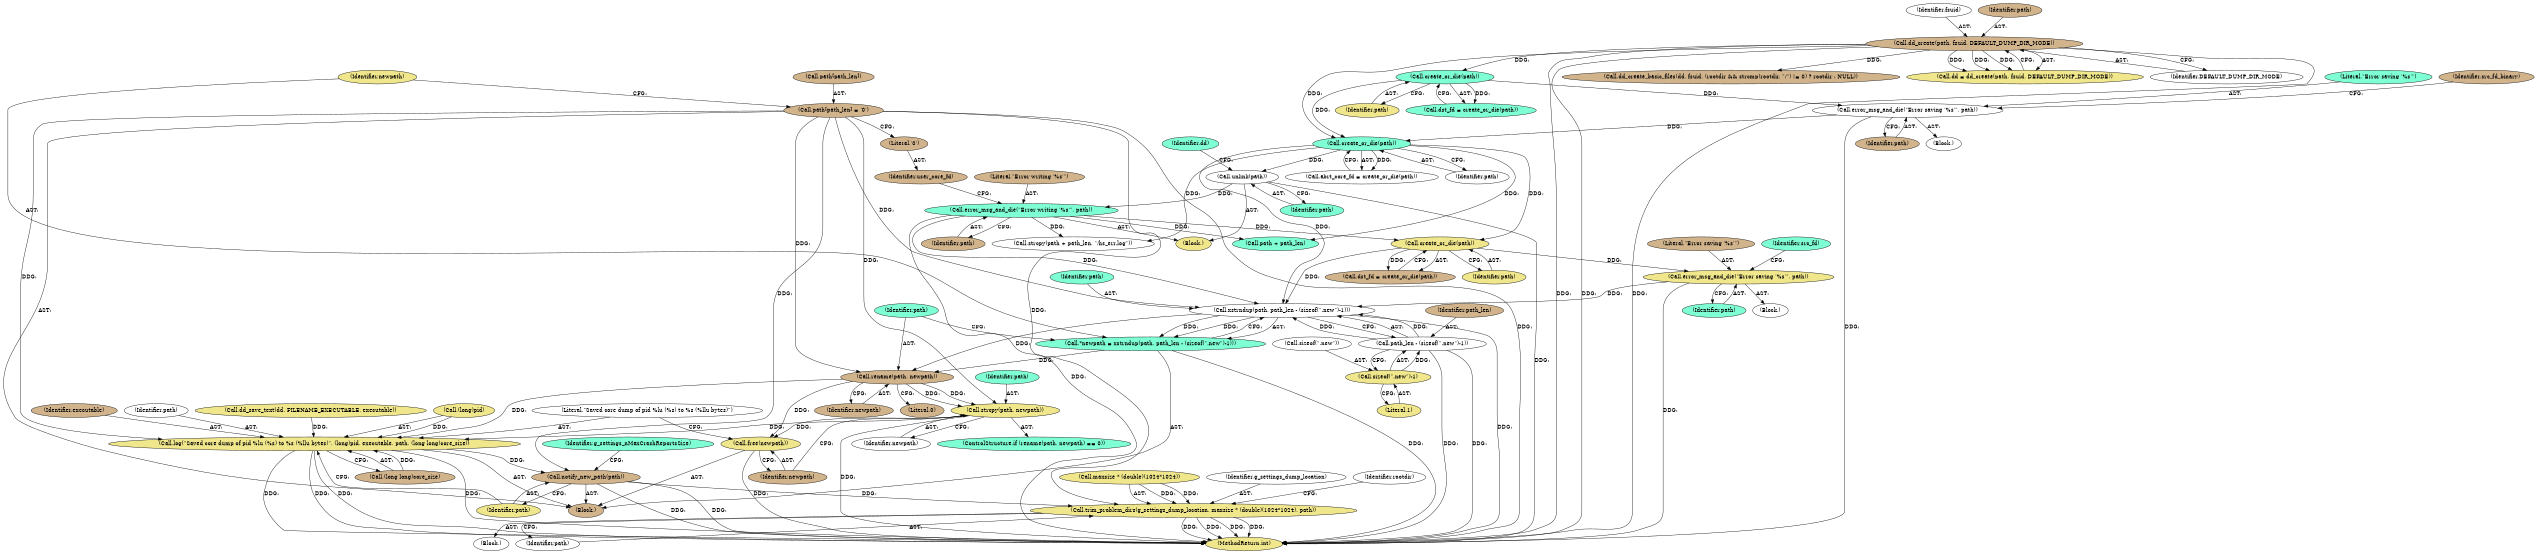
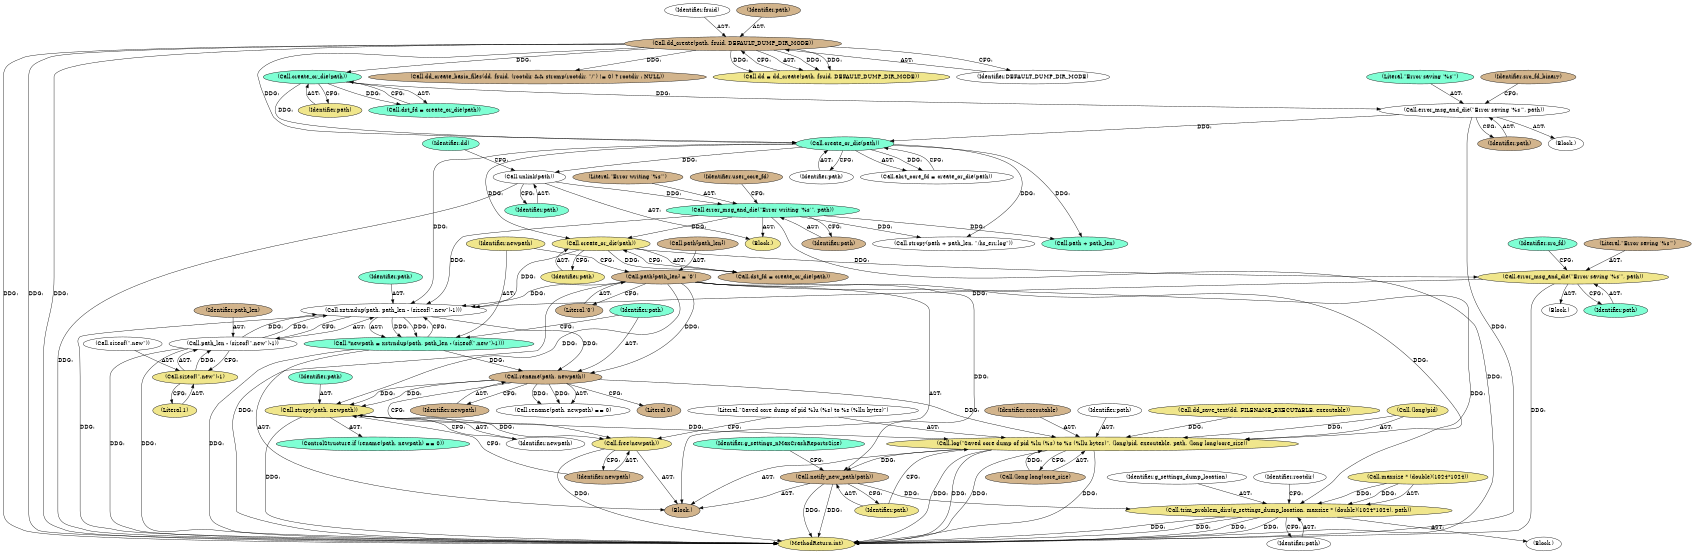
edge "(Literal,'0')" -> "(Identifier,user_core_fd)": now "(Literal,'0')" -> "(Call,path[path_len] = '0')"
node "(Call,rename(path, newpath) == 0)": added
edge "(Call,rename(path, newpath))" -> "(Call,free(newpath))": label "DDG: " -> "CFG: "
